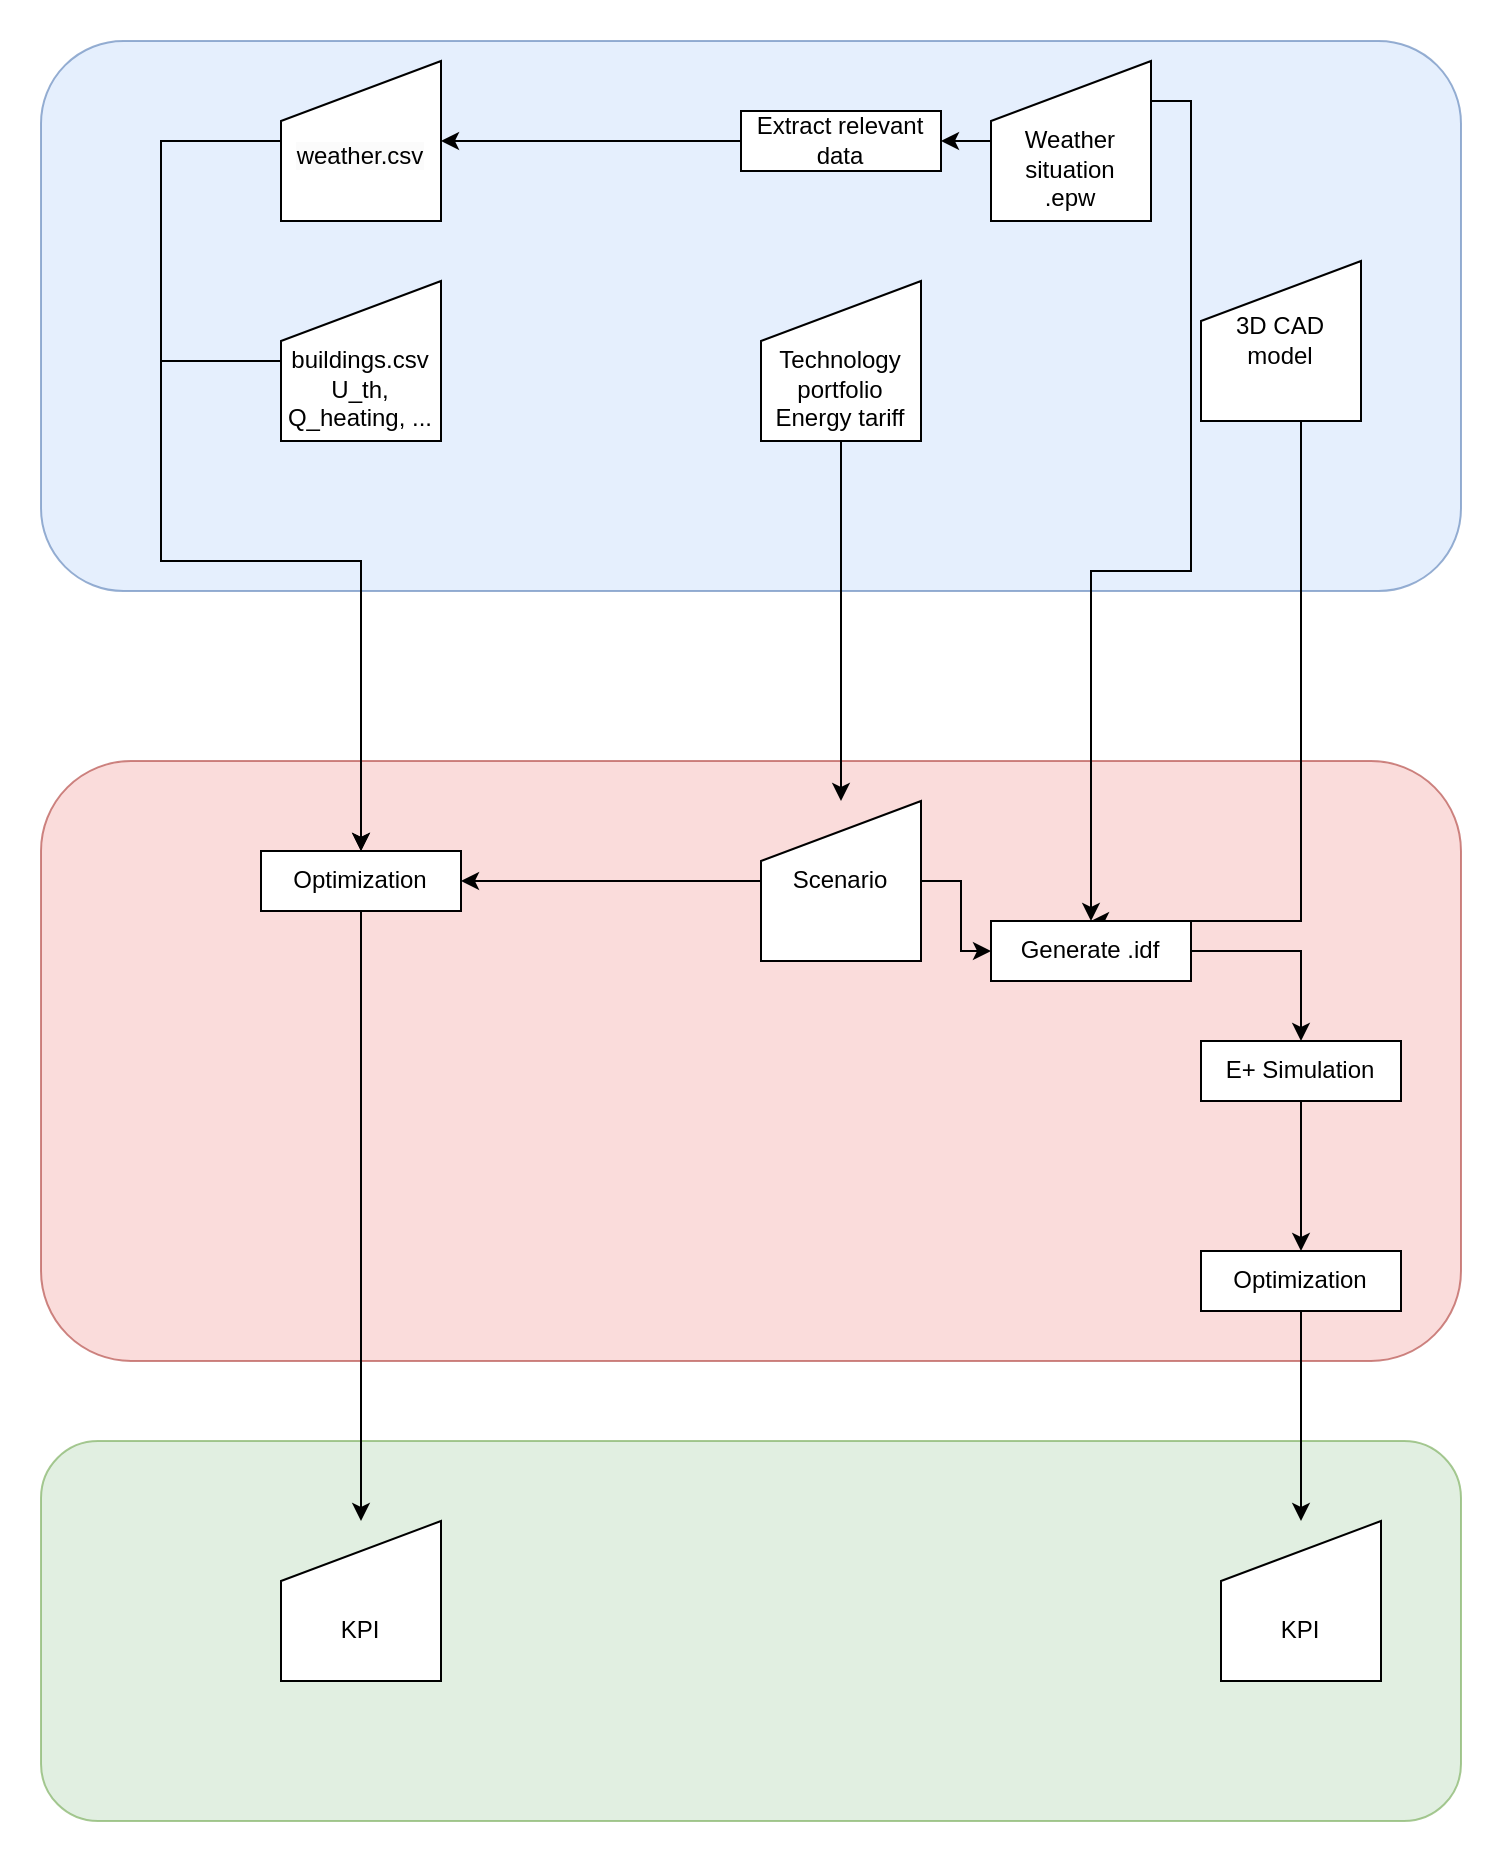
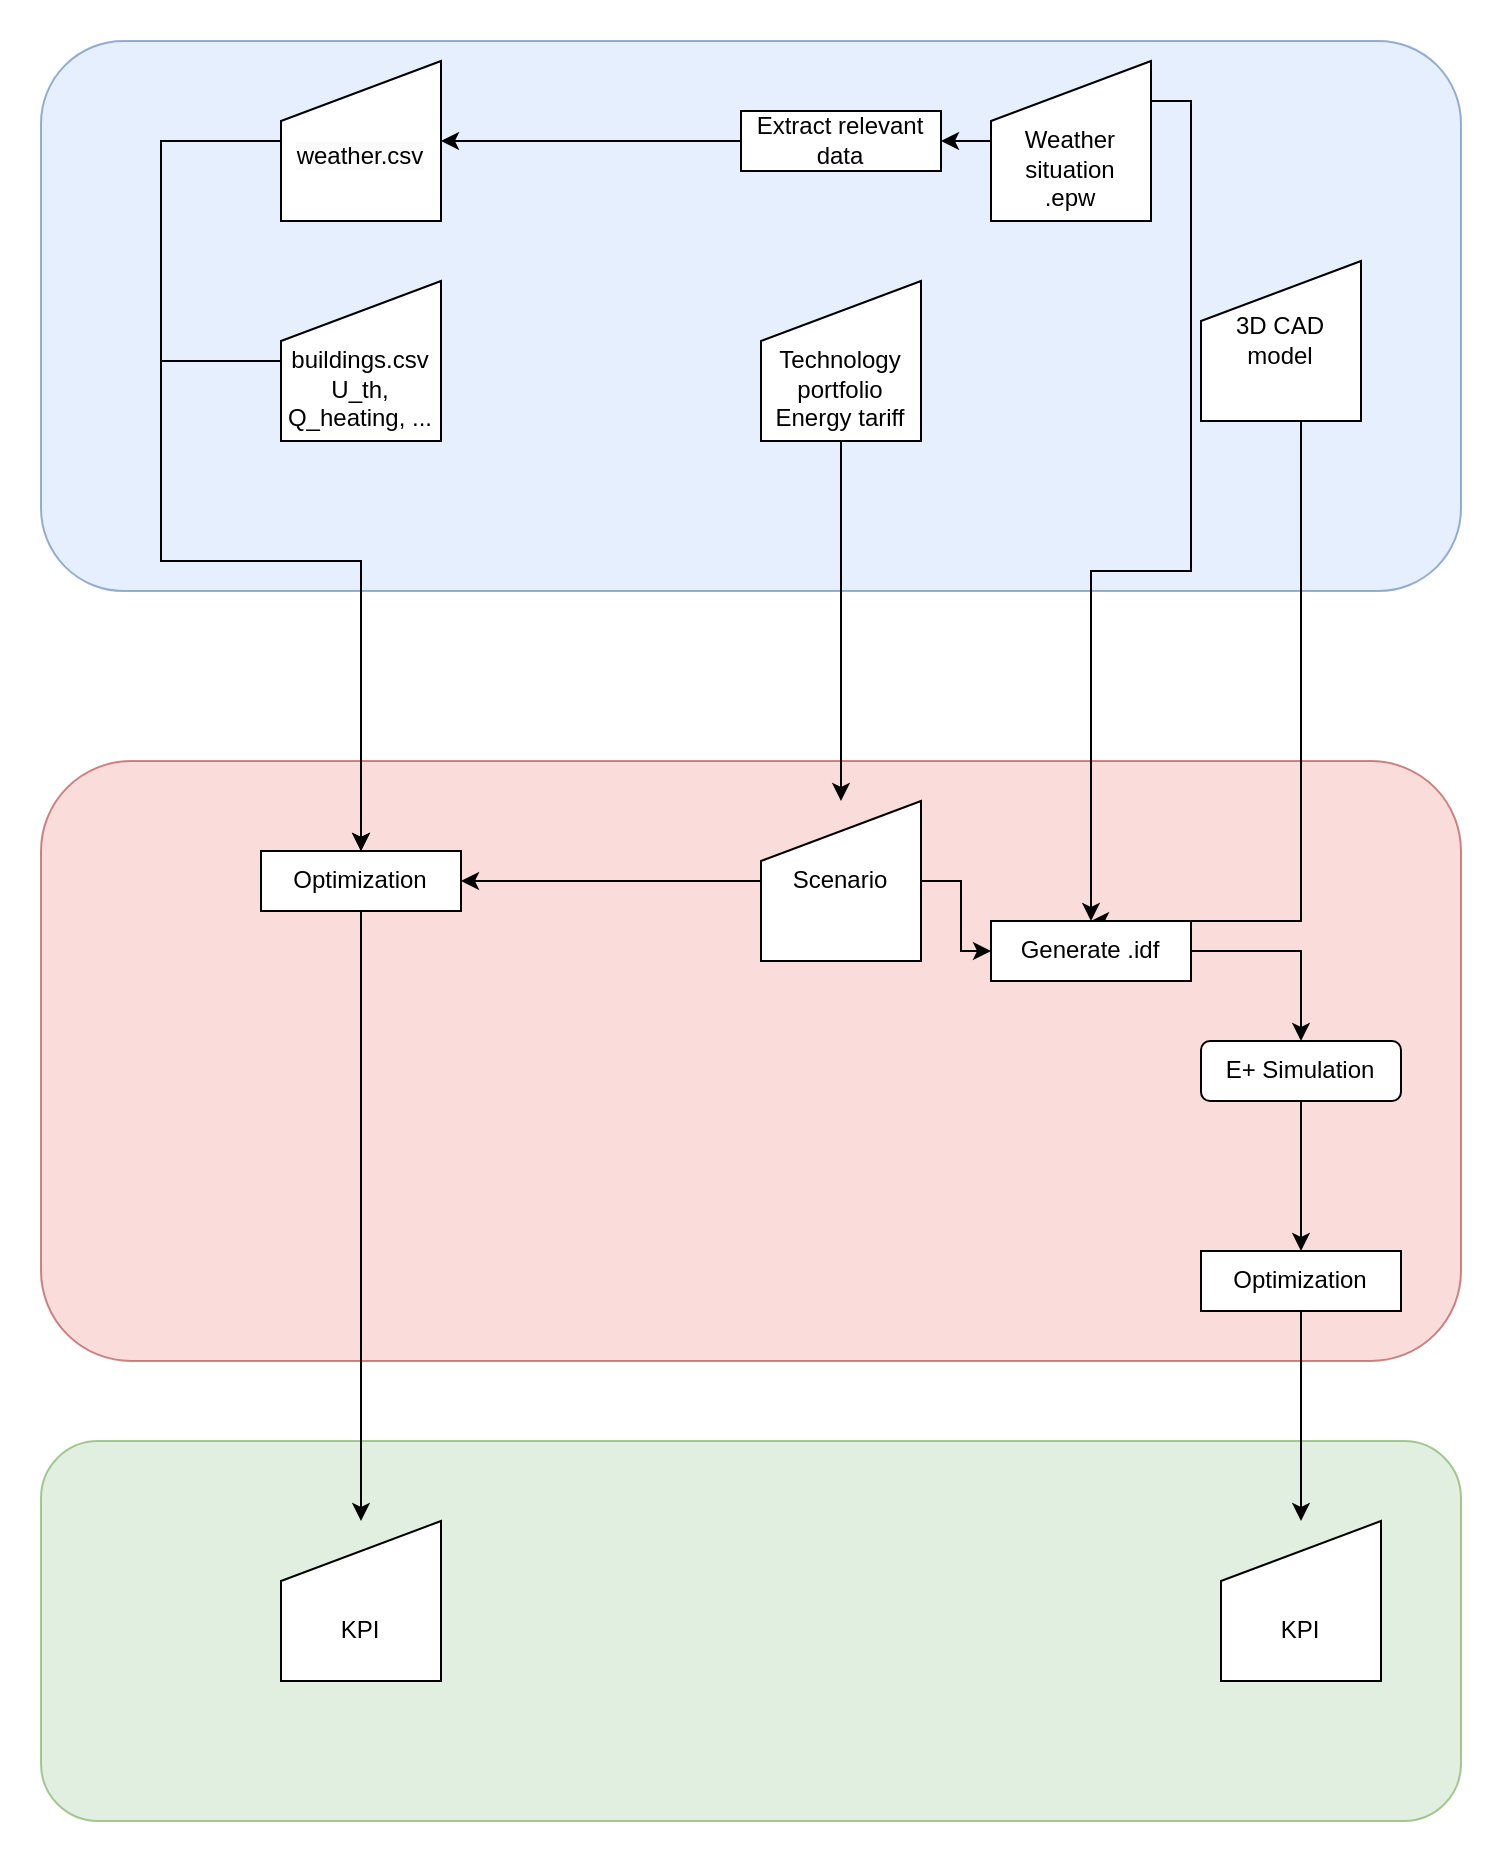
node "E+ Simulation": shape rectangle -> rounded rectangle
